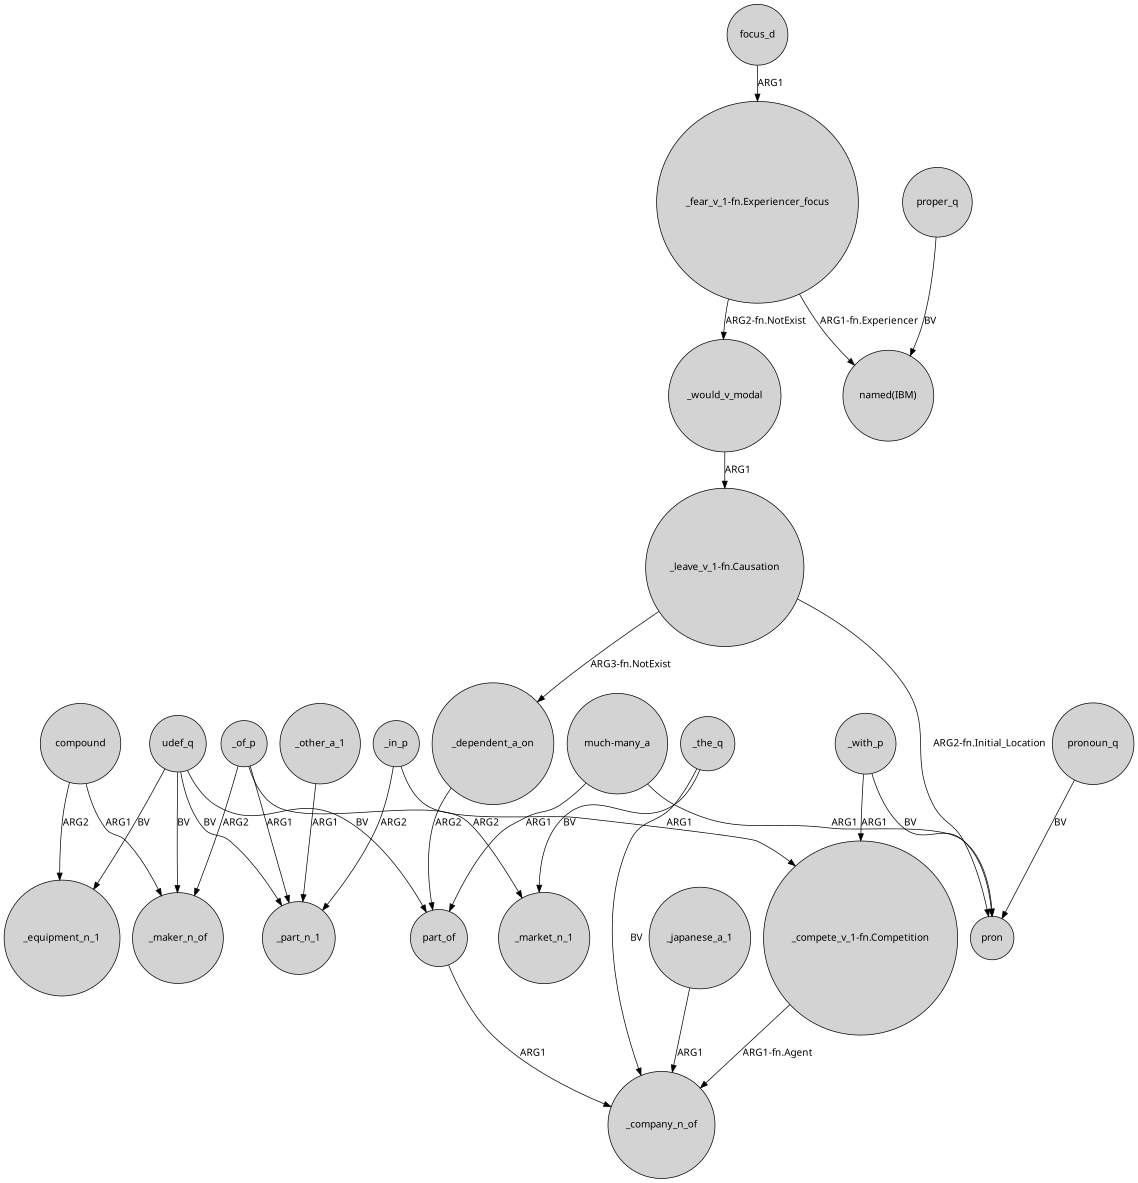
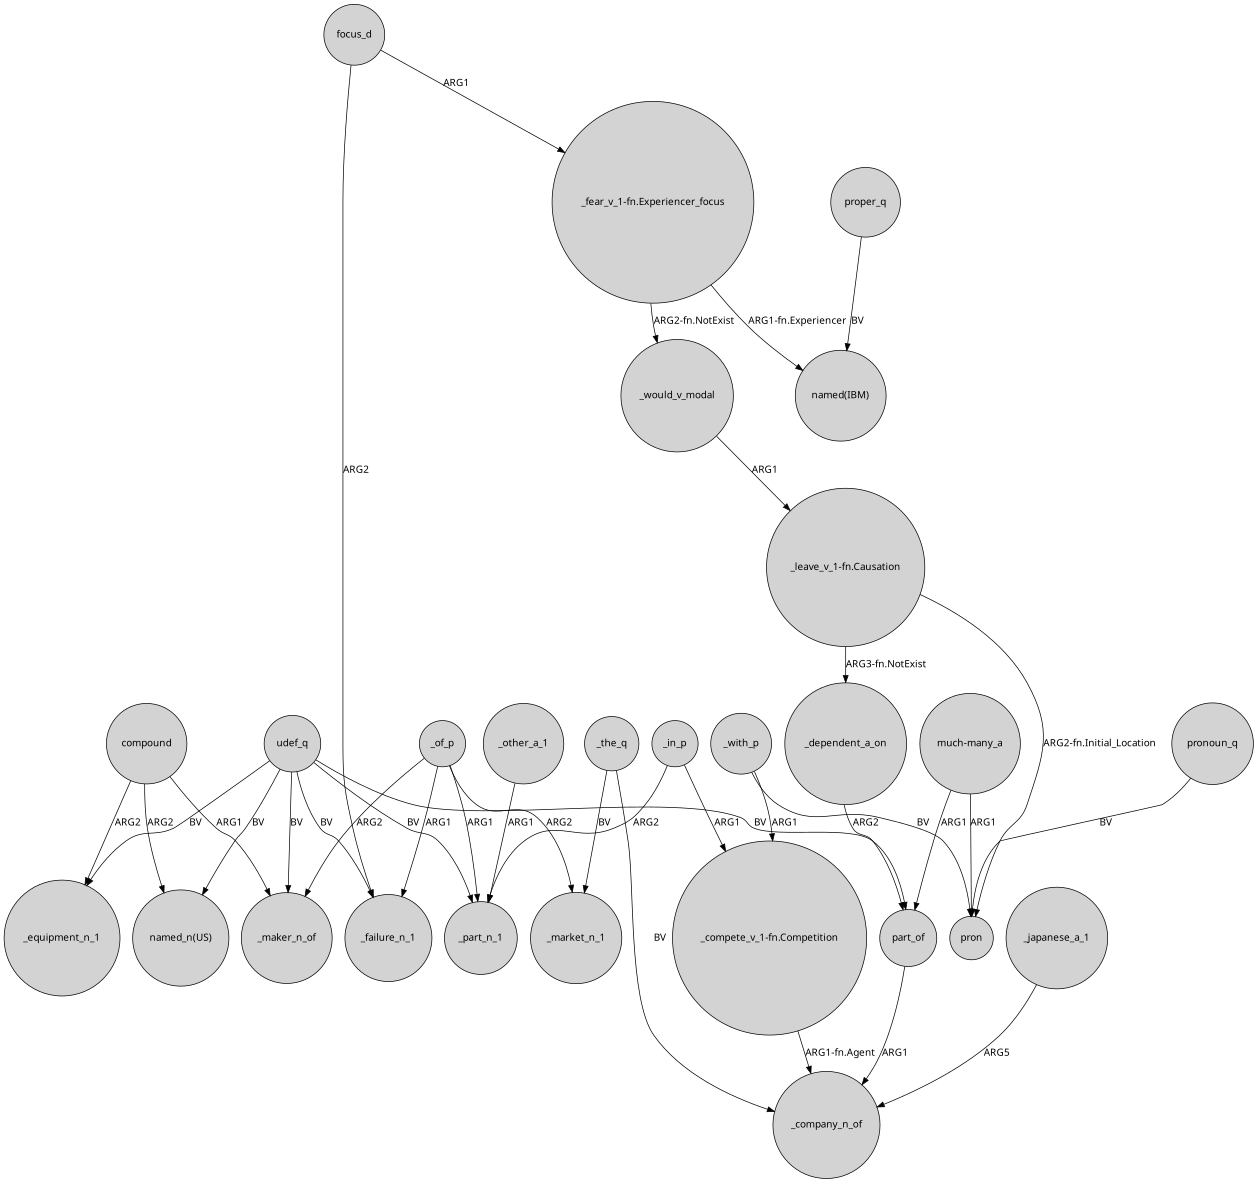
node "named_n(US)": added
node "_failure_n_1": added
edge "_japanese_a_1" -> "_company_n_of": label "ARG1" -> "ARG5"
